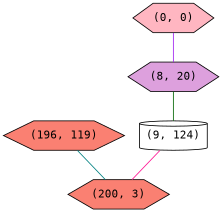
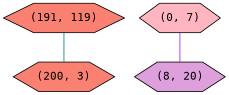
node "(0, 0)": label "(0, 0)" -> "(0, 7)"
node "(196, 119)": label "(196, 119)" -> "(191, 119)"
node "(9, 124)": removed
